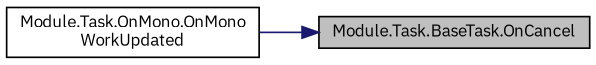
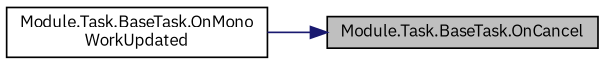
node "Module.Task.OnMono.OnMono WorkUpdated": label "Module.Task.OnMono.OnMono WorkUpdated" -> "Module.Task.BaseTask.OnMono WorkUpdated"
